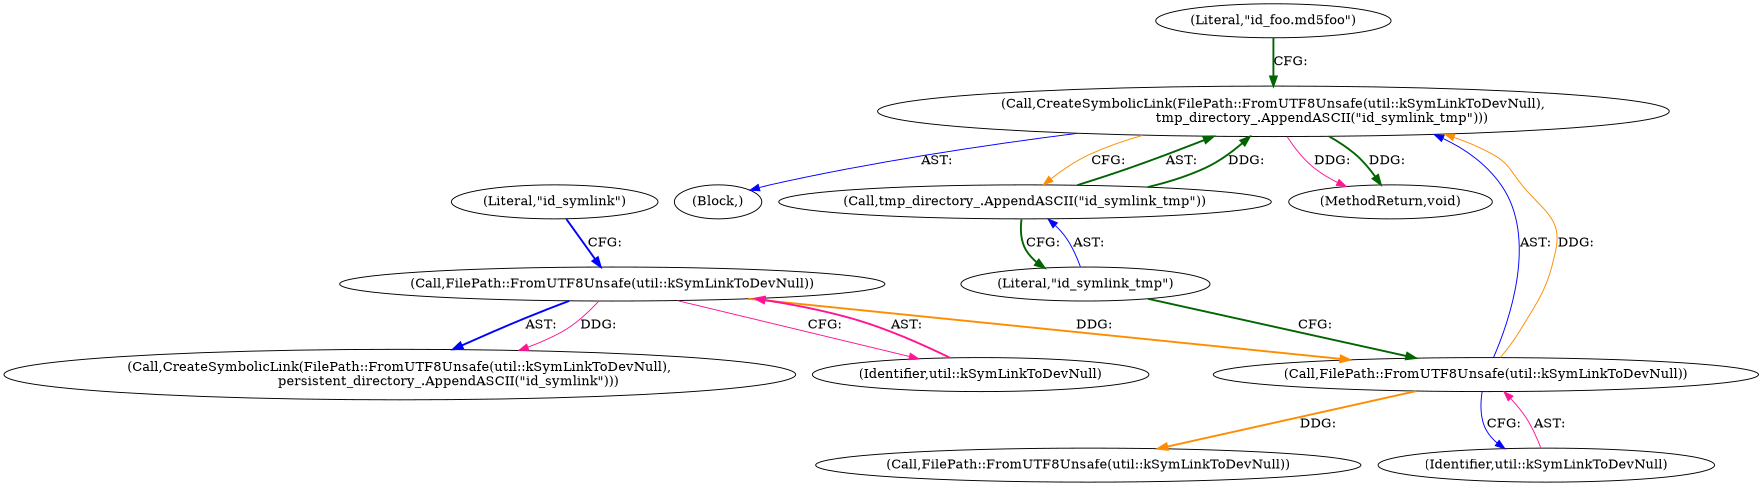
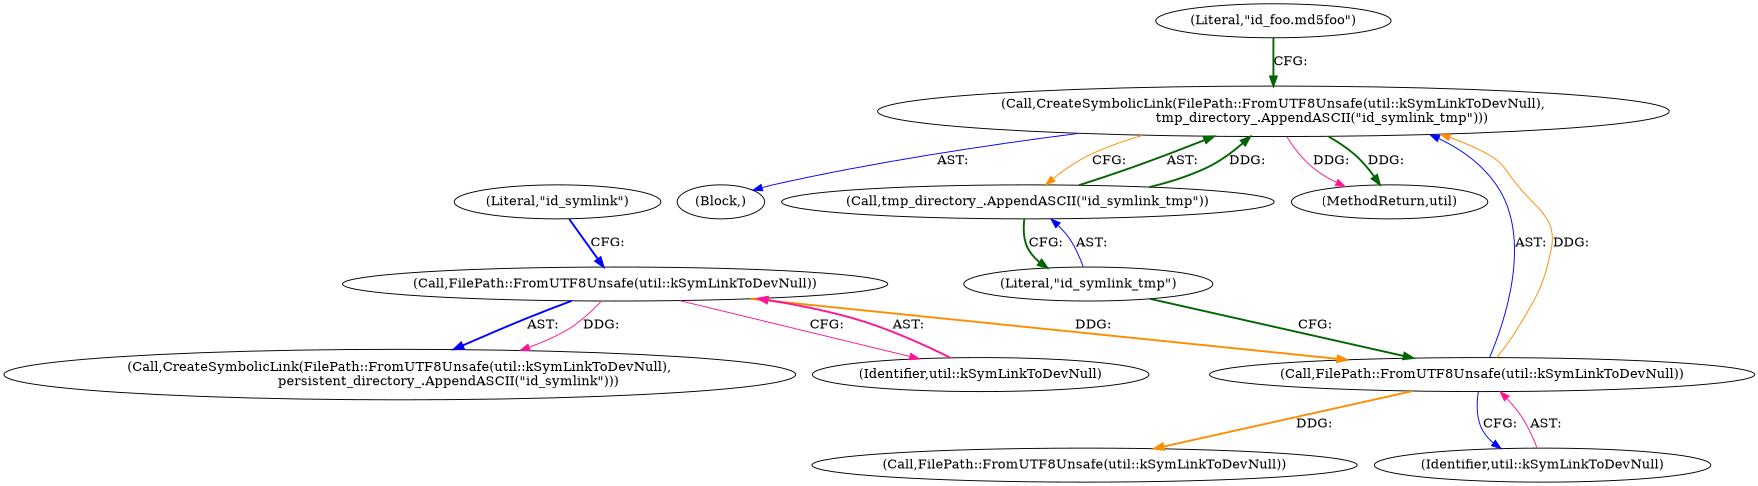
node "(MethodReturn,void)": label "(MethodReturn,void)" -> "(MethodReturn,util)"
